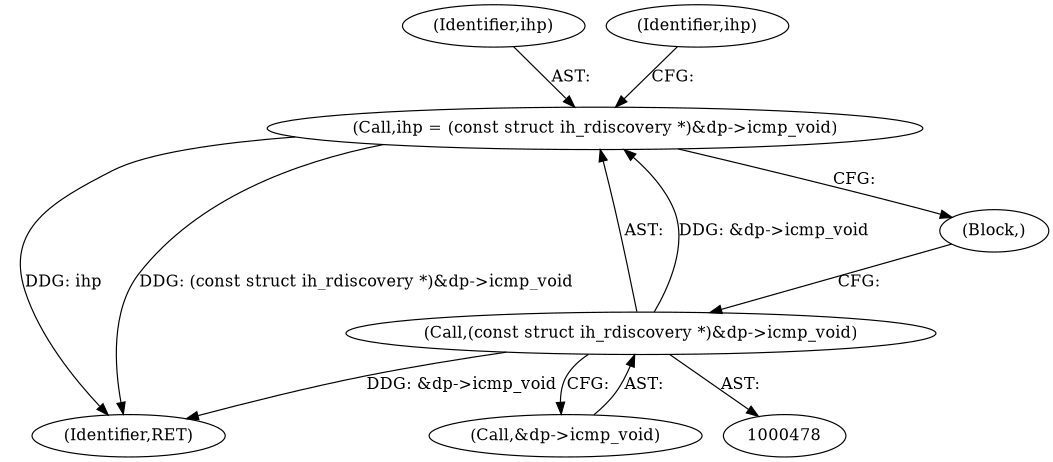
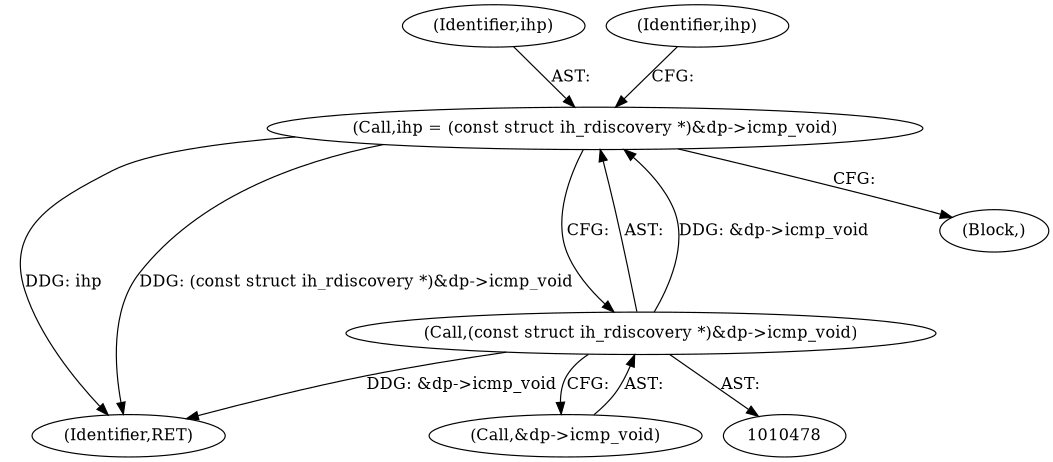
edge "(Block,)" -> "(Call,(const struct ih_rdiscovery *)&dp->icmp_void)": now "(Call,ihp = (const struct ih_rdiscovery *)&dp->icmp_void)" -> "(Call,(const struct ih_rdiscovery *)&dp->icmp_void)"
node "1000478": label "1000478" -> "1010478"
